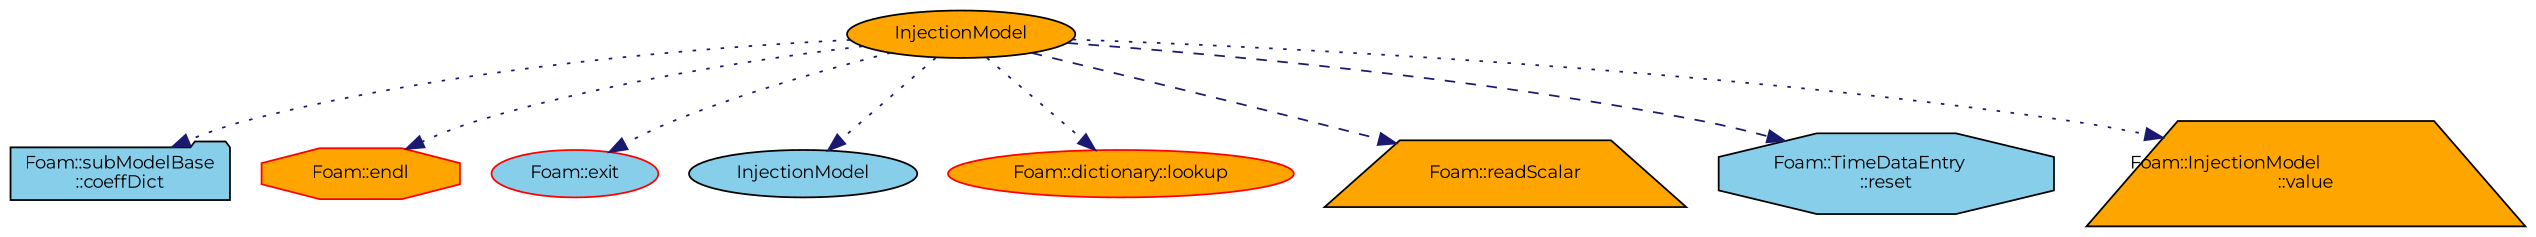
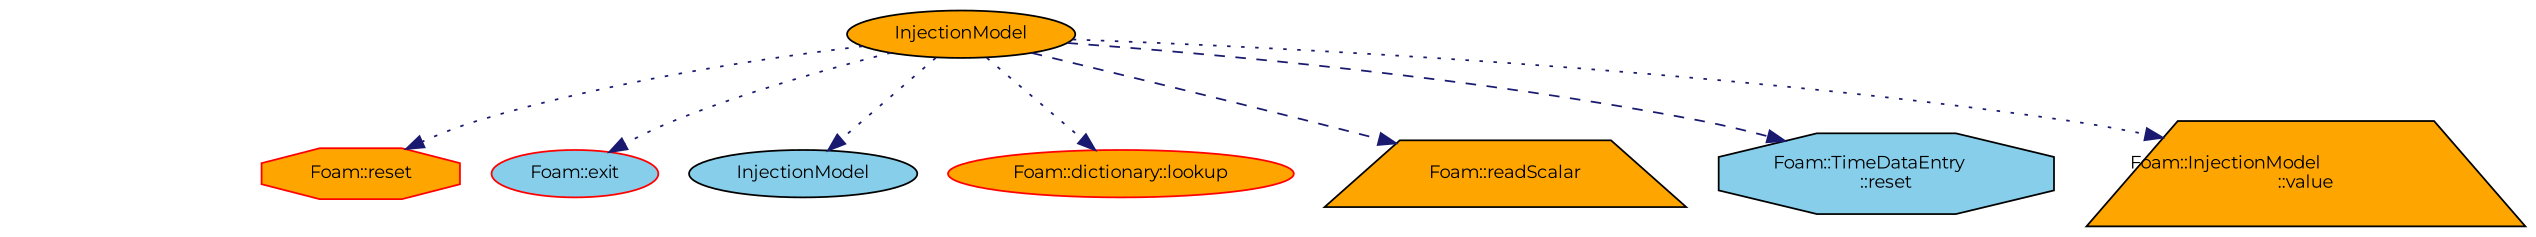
node "Foam::subModelBase ::coeffDict": removed
node "Foam::endl": label "Foam::endl" -> "Foam::reset"
